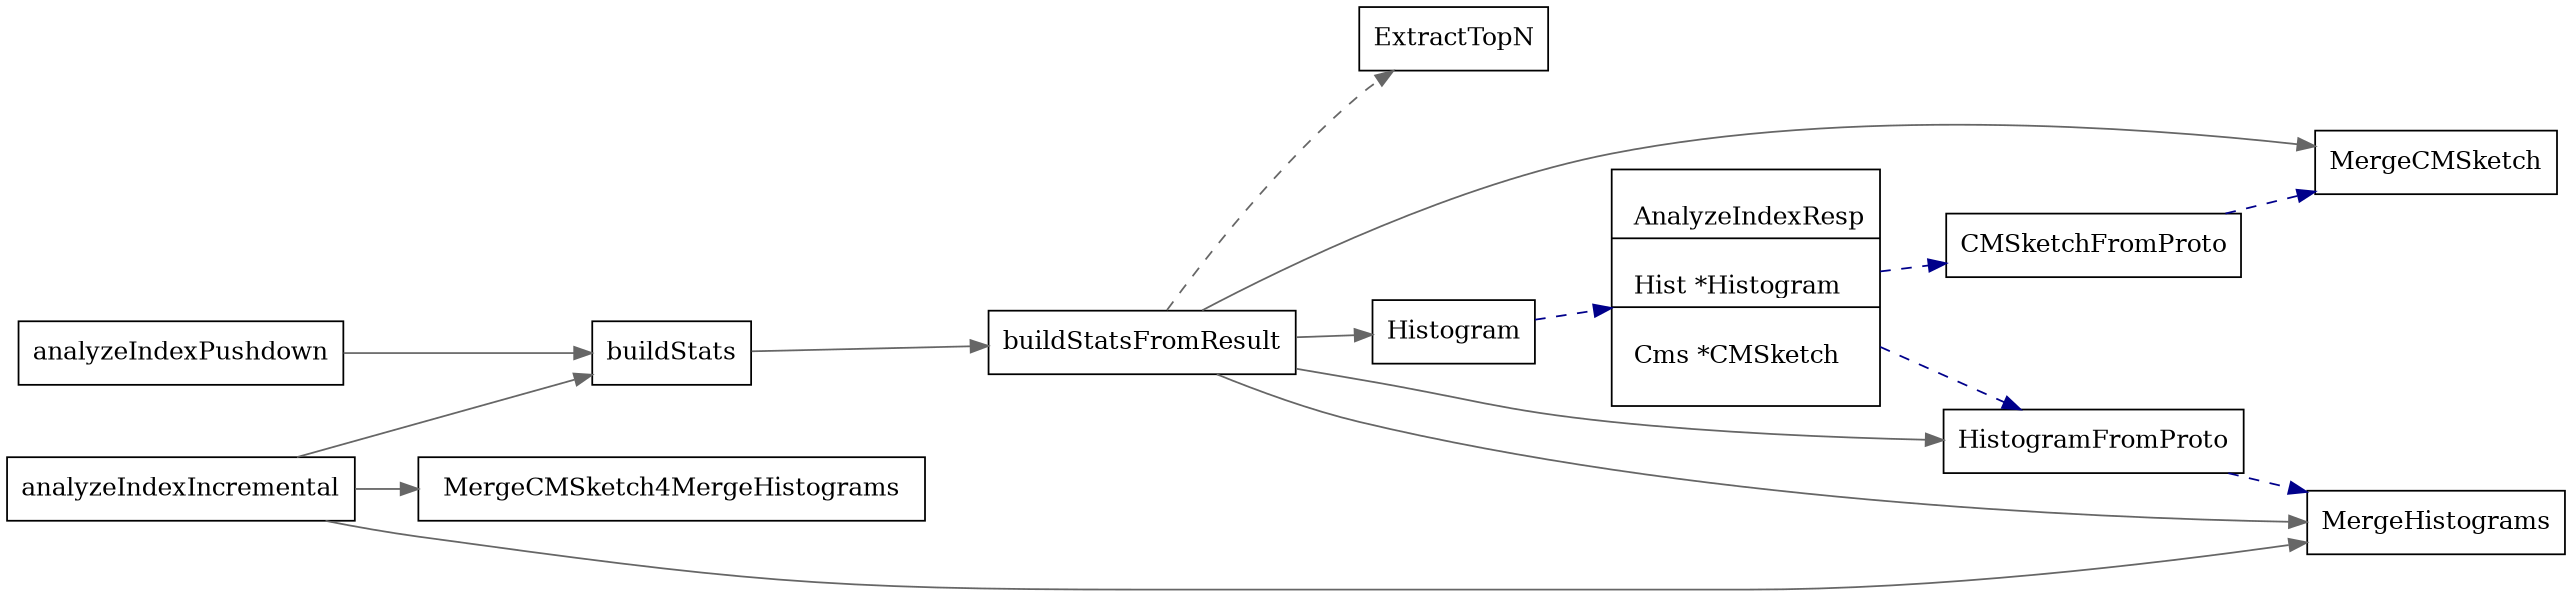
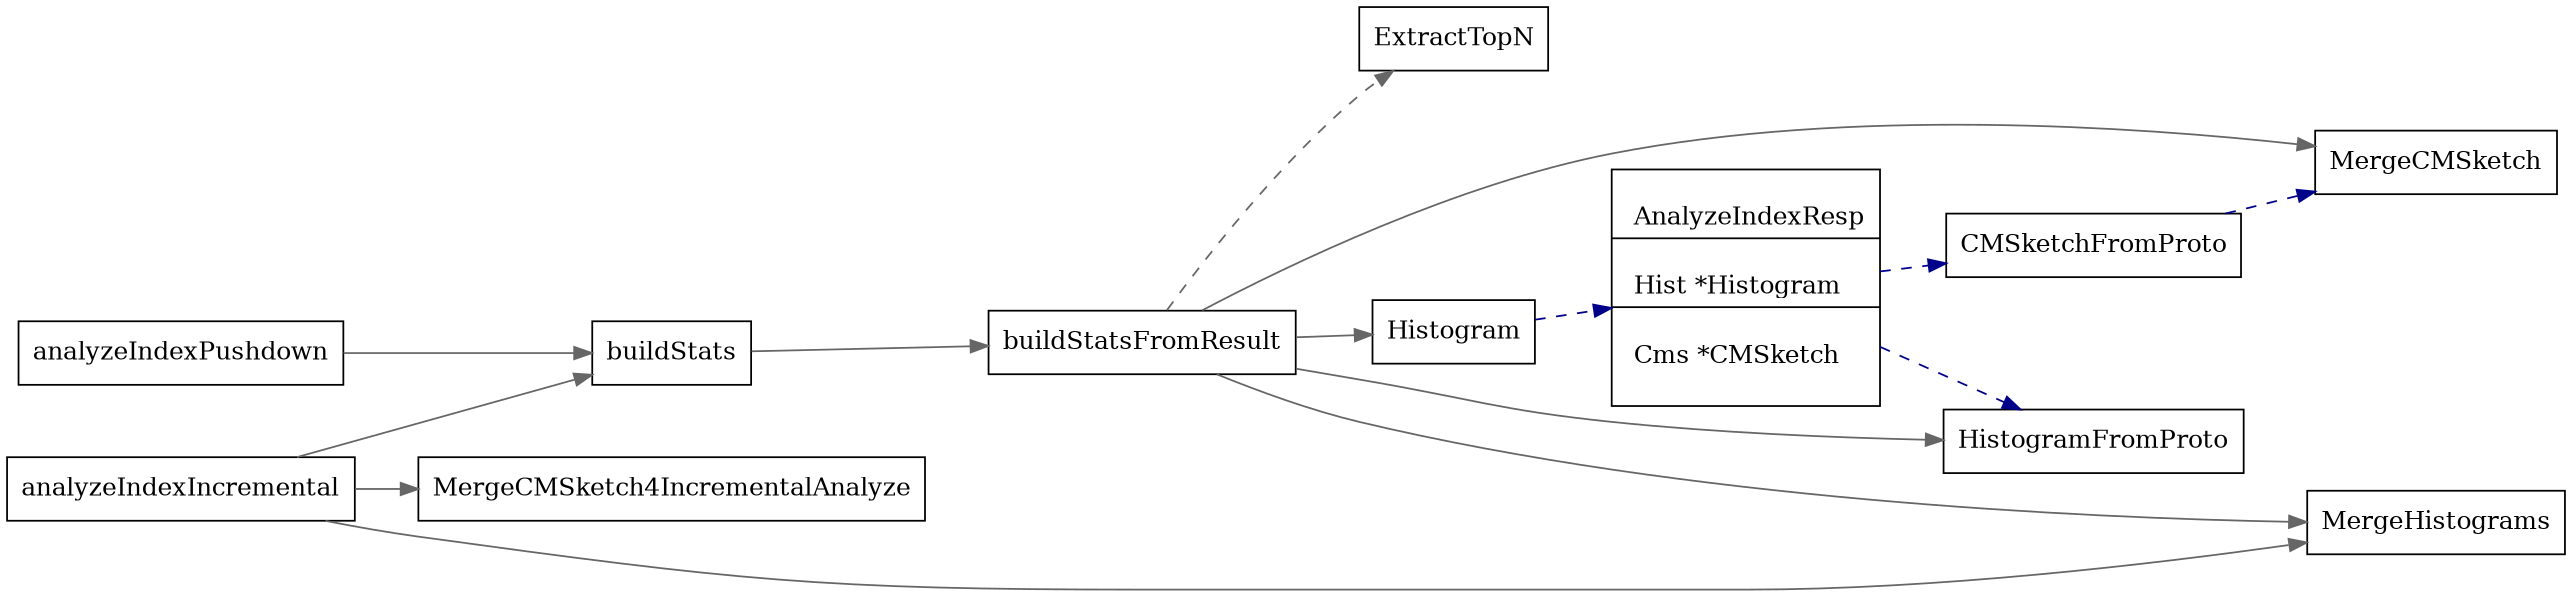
edge "HistogramFromProto" -> "MergeHistograms": removed
node "MergeCMSketch4MergeHistograms": label "MergeCMSketch4MergeHistograms" -> "MergeCMSketch4IncrementalAnalyze"
